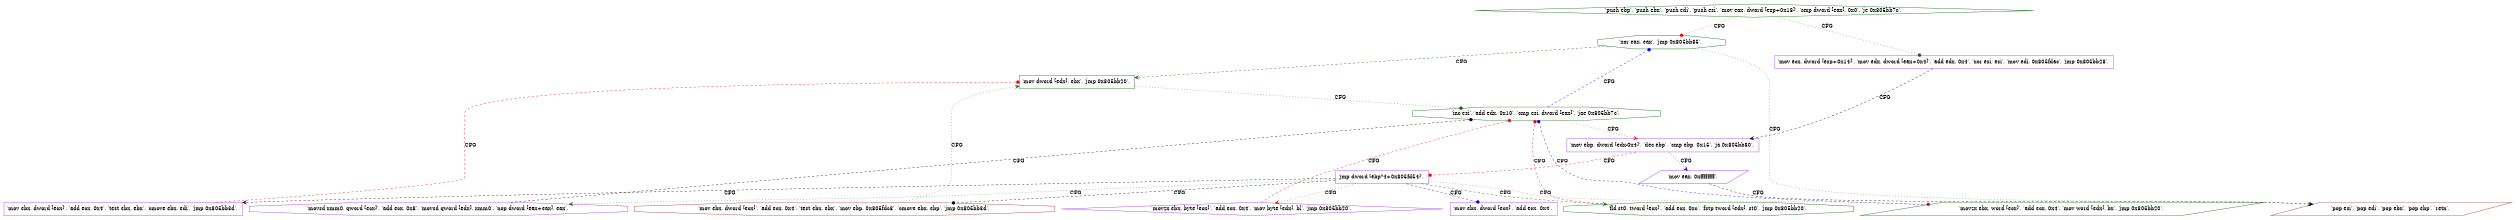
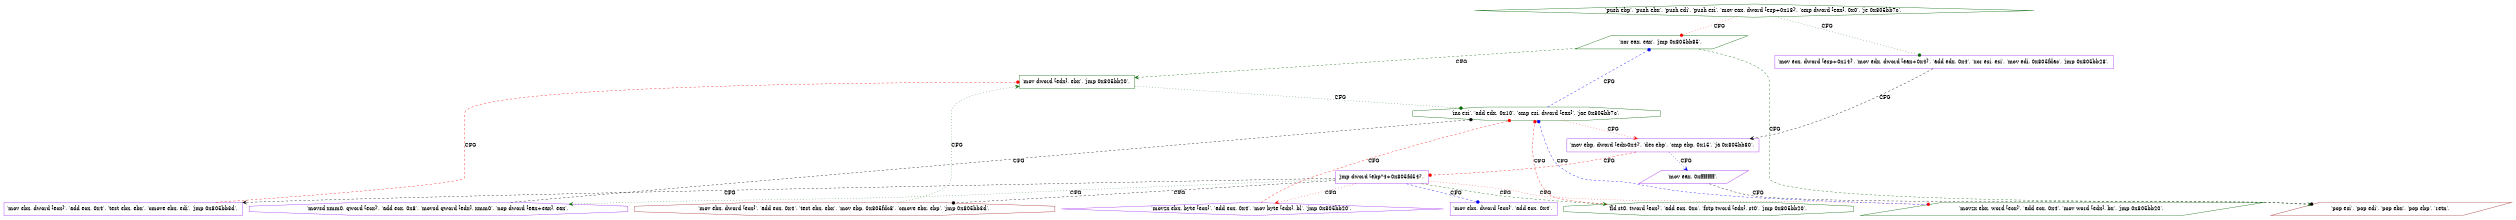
node "'xor eax, eax', 'jmp 0x805bb85',": shape octagon -> parallelogram
edge "'xor eax, eax', 'jmp 0x805bb85'," -> "'pop esi', 'pop edi', 'pop ebx', 'pop ebp', 'retn',": style dotted -> dashed
edge "'mov eax, 0xffffffff'," -> "'pop esi', 'pop edi', 'pop ebx', 'pop ebp', 'retn',": arrowhead vee -> dot
